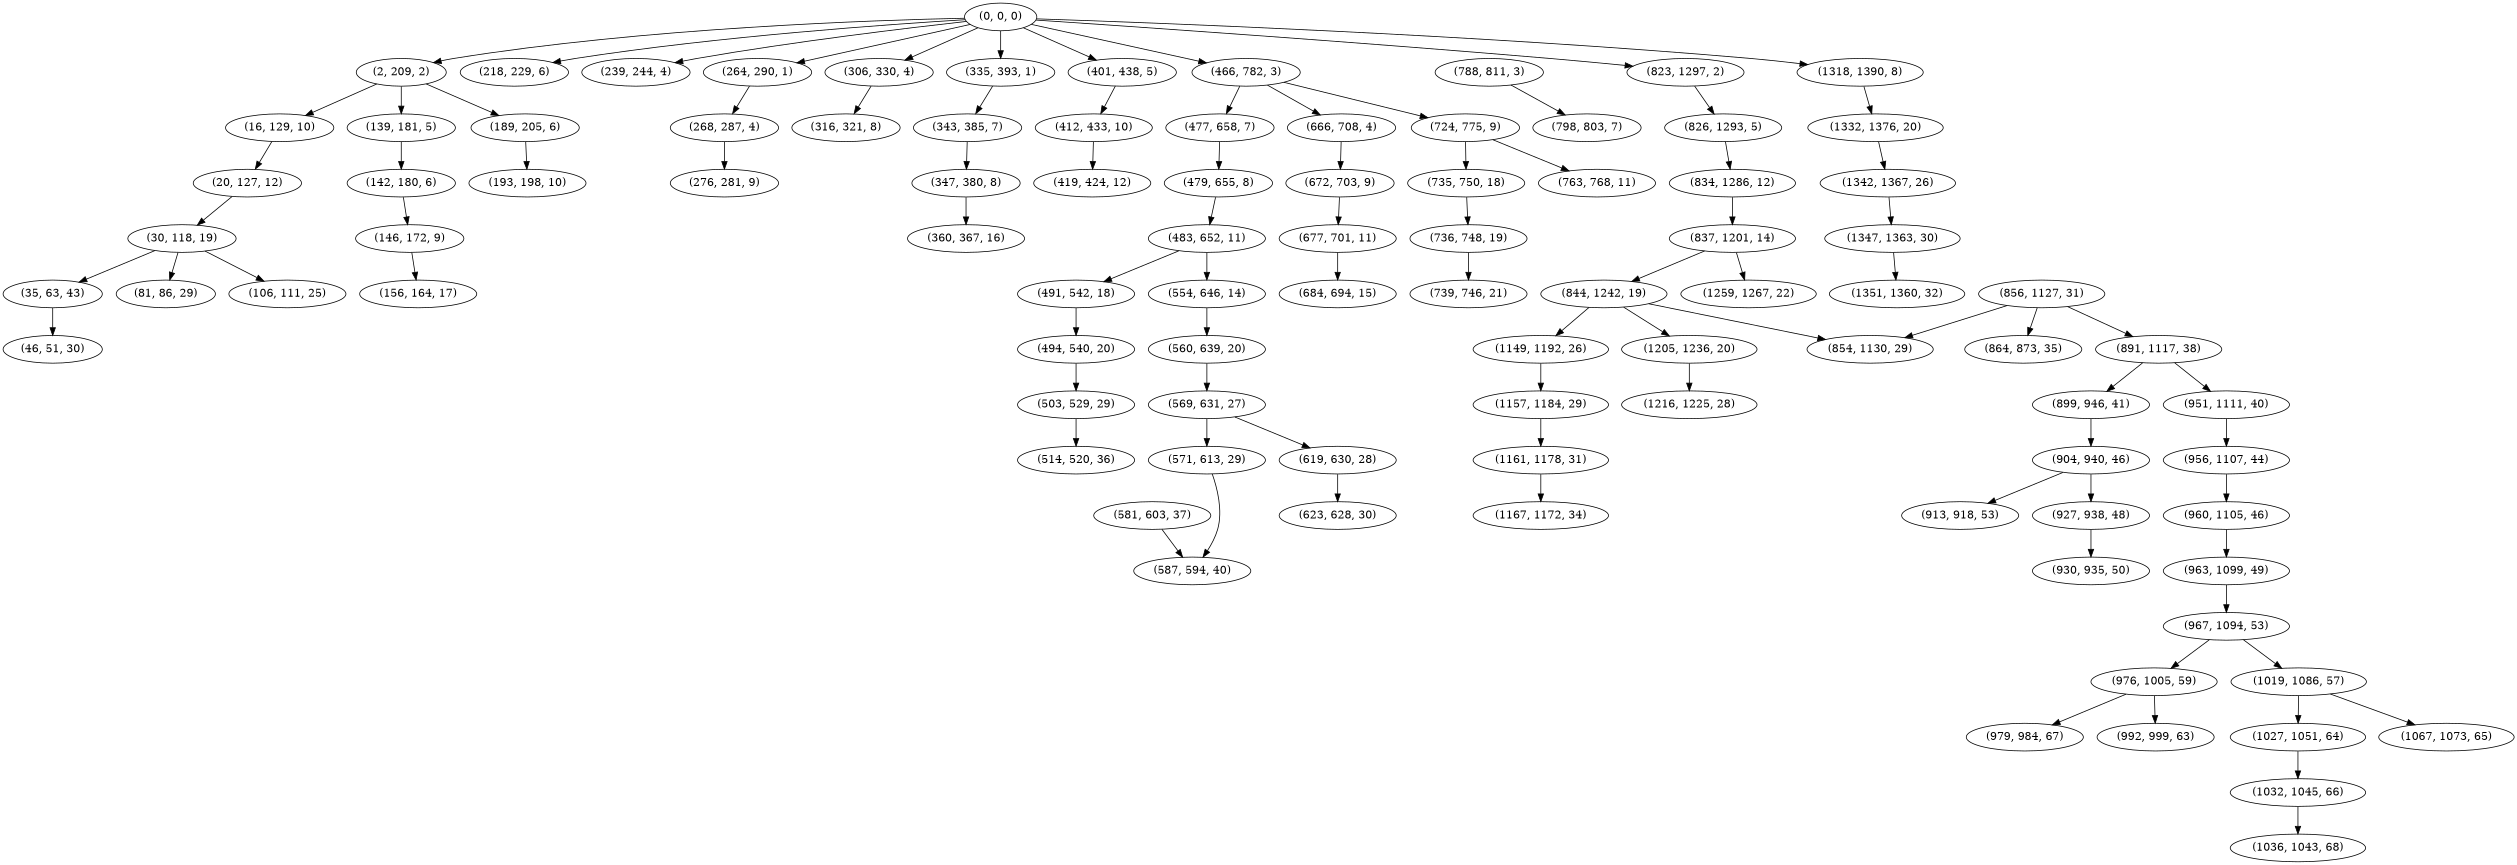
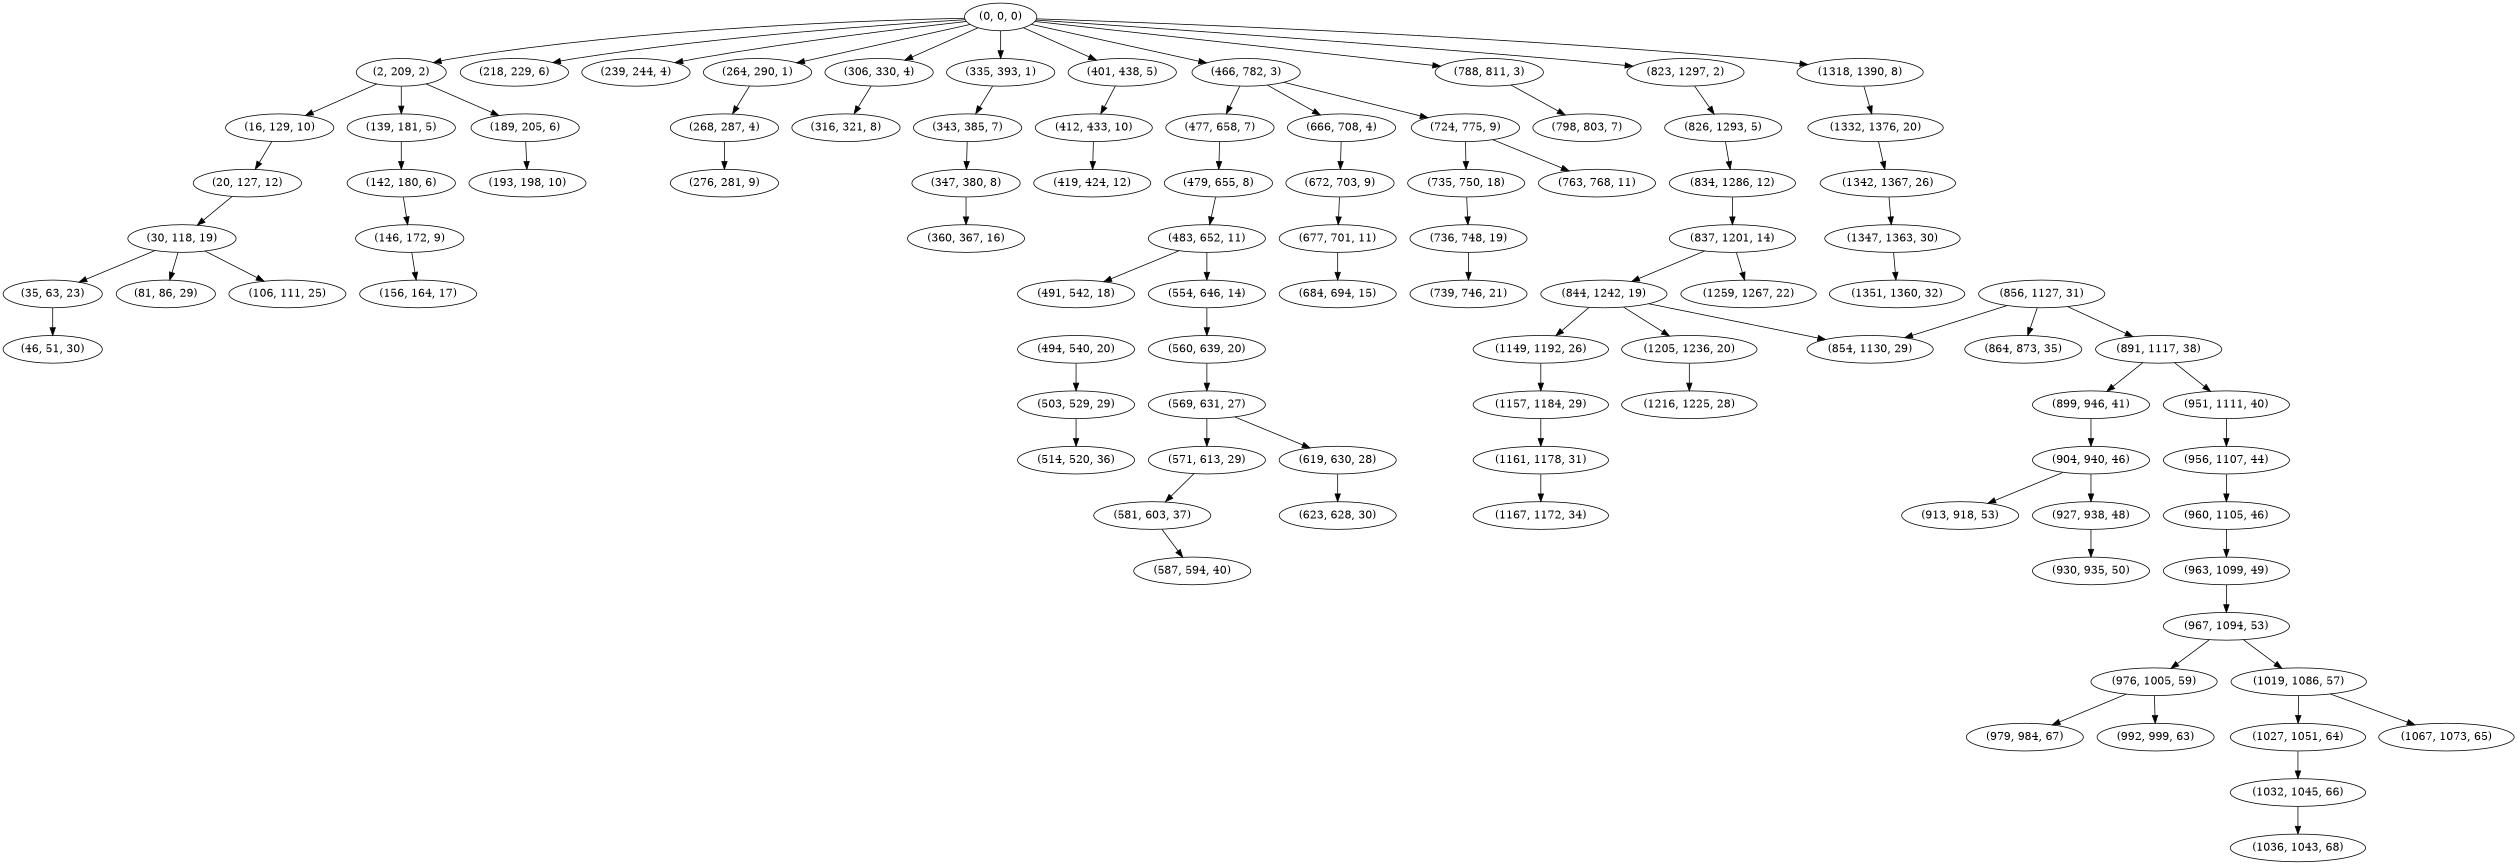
edge "(0, 0, 0)" -> "(788, 811, 3)": added
node "(35, 63, 43)": label "(35, 63, 43)" -> "(35, 63, 23)"
edge "(491, 542, 18)" -> "(494, 540, 20)": removed
edge "(571, 613, 29)" -> "(587, 594, 40)": now "(571, 613, 29)" -> "(581, 603, 37)"
